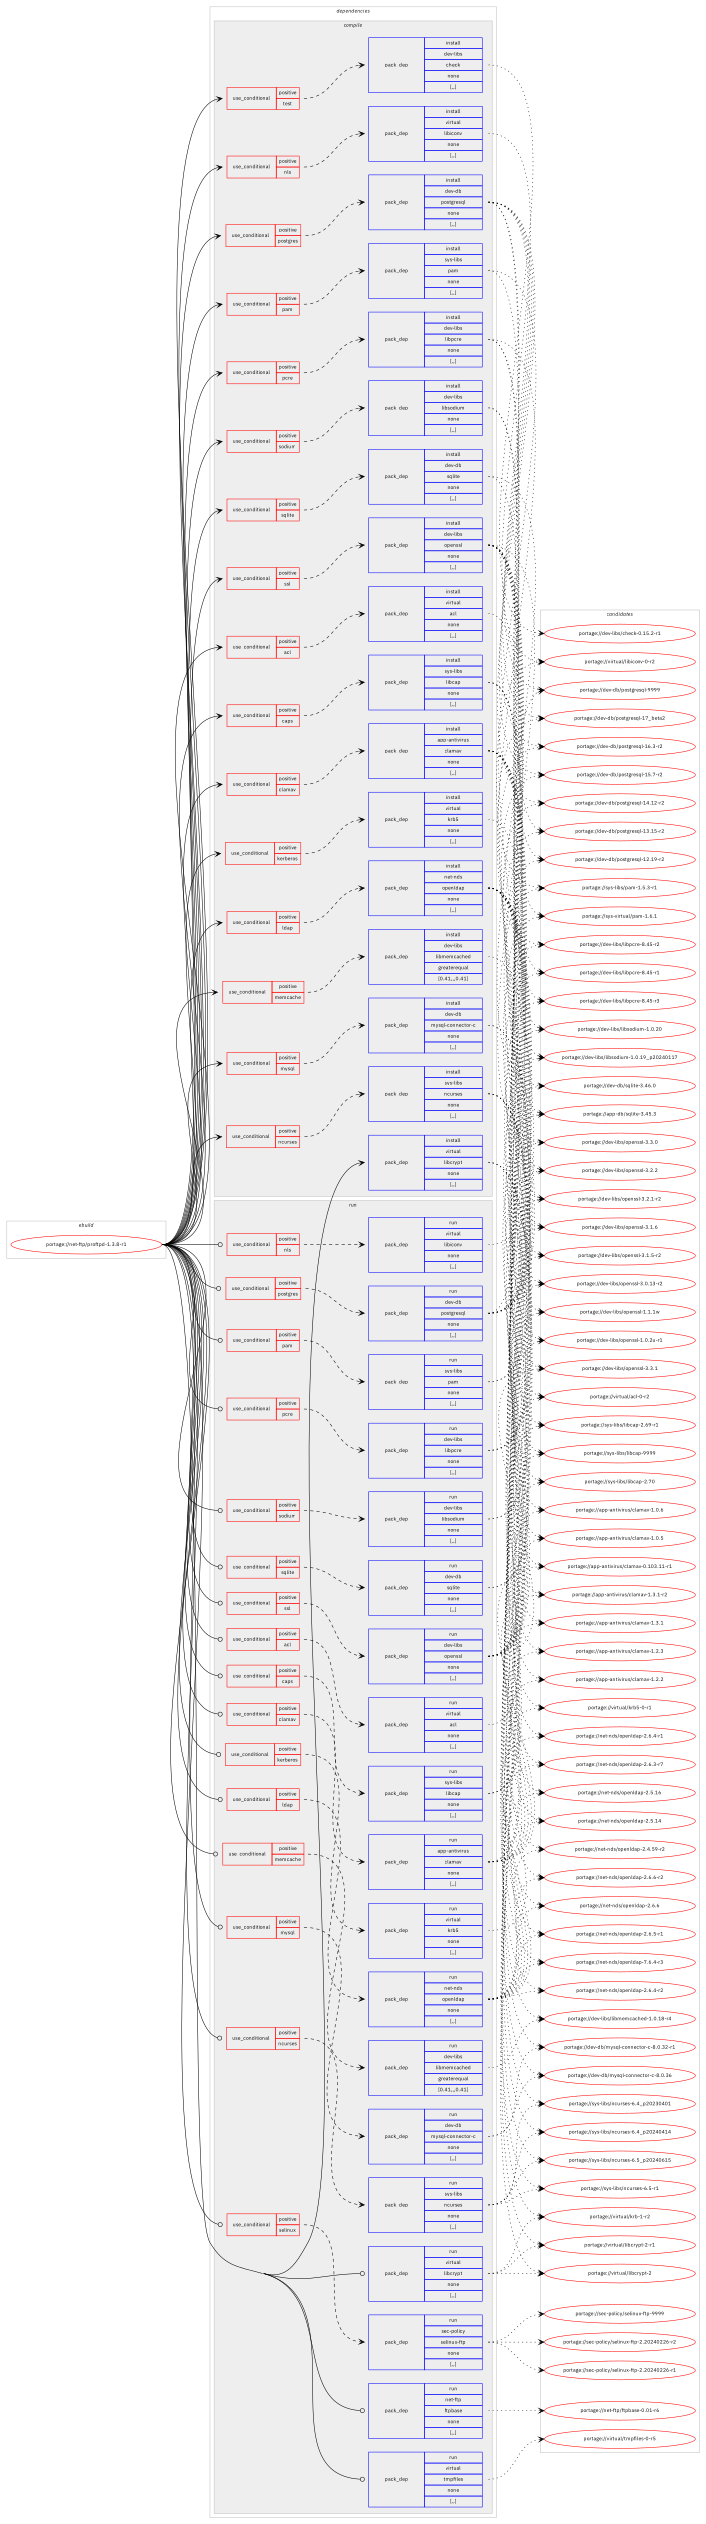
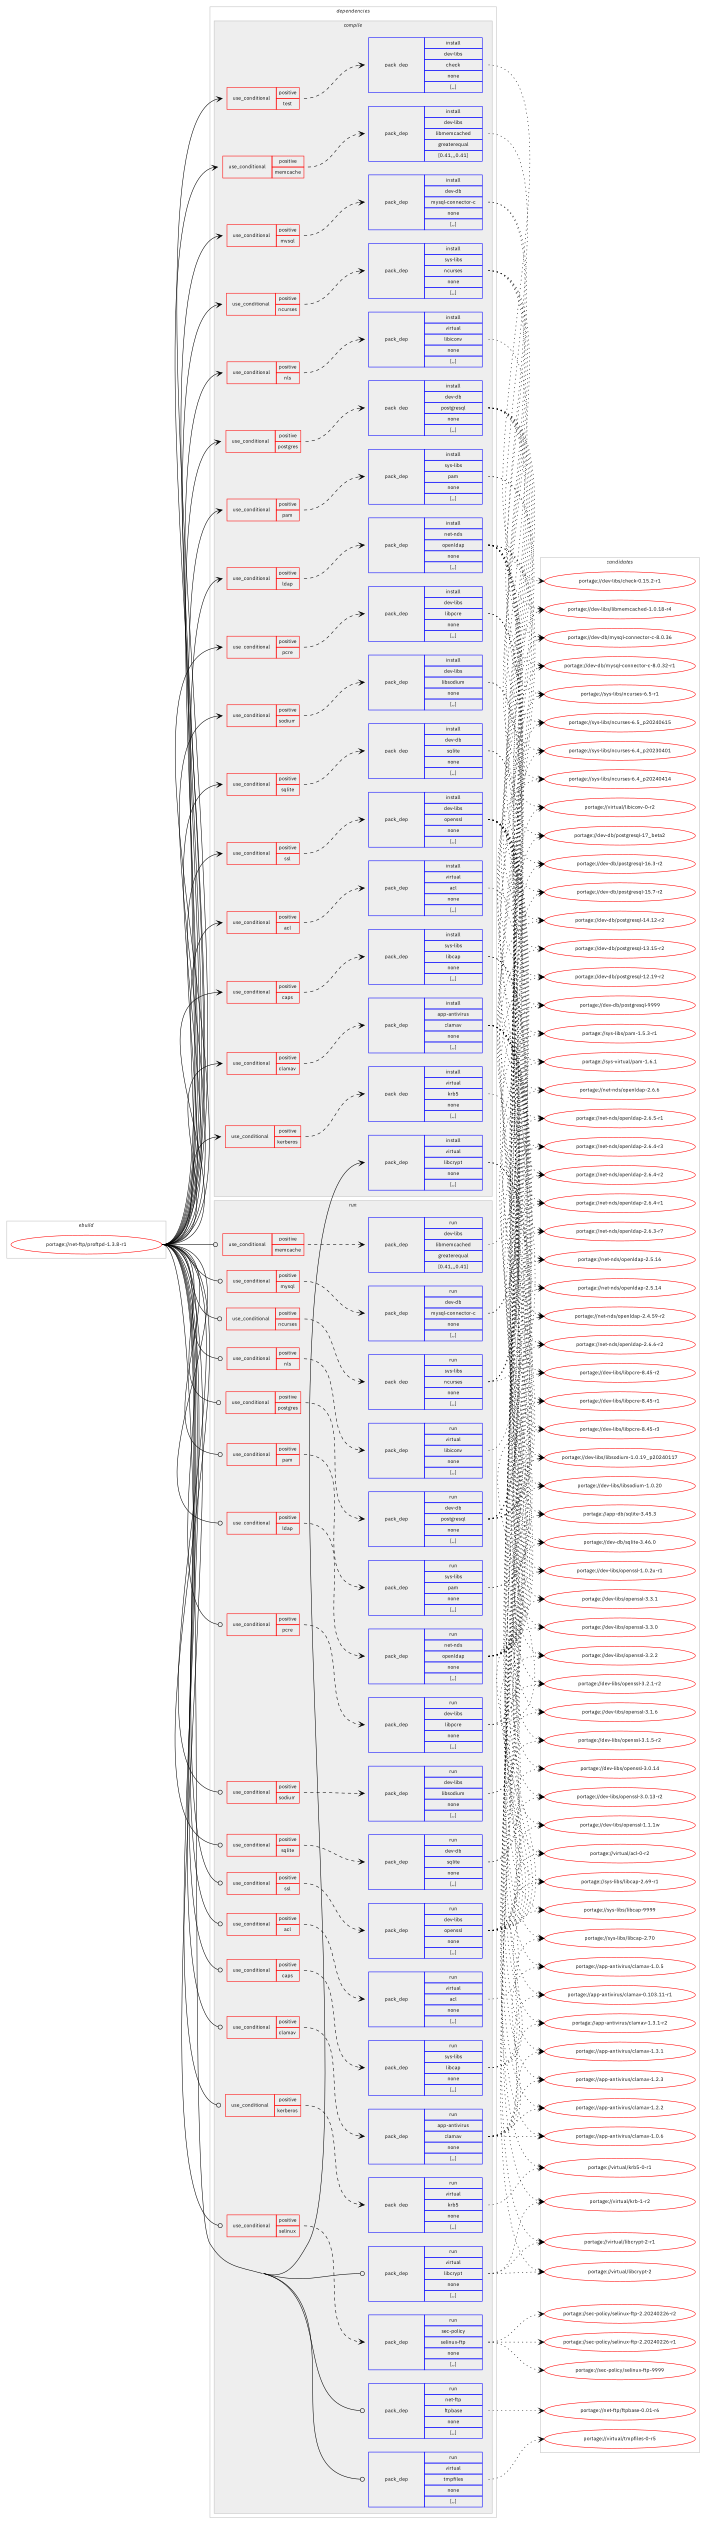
node "portage://dev-libs/openssl-3.0.14": added
node "portage://net-nds/openldap-7.6.4-r3": label "portage://net-nds/openldap-7.6.4-r3" -> "portage://net-nds/openldap-2.6.4-r3"
